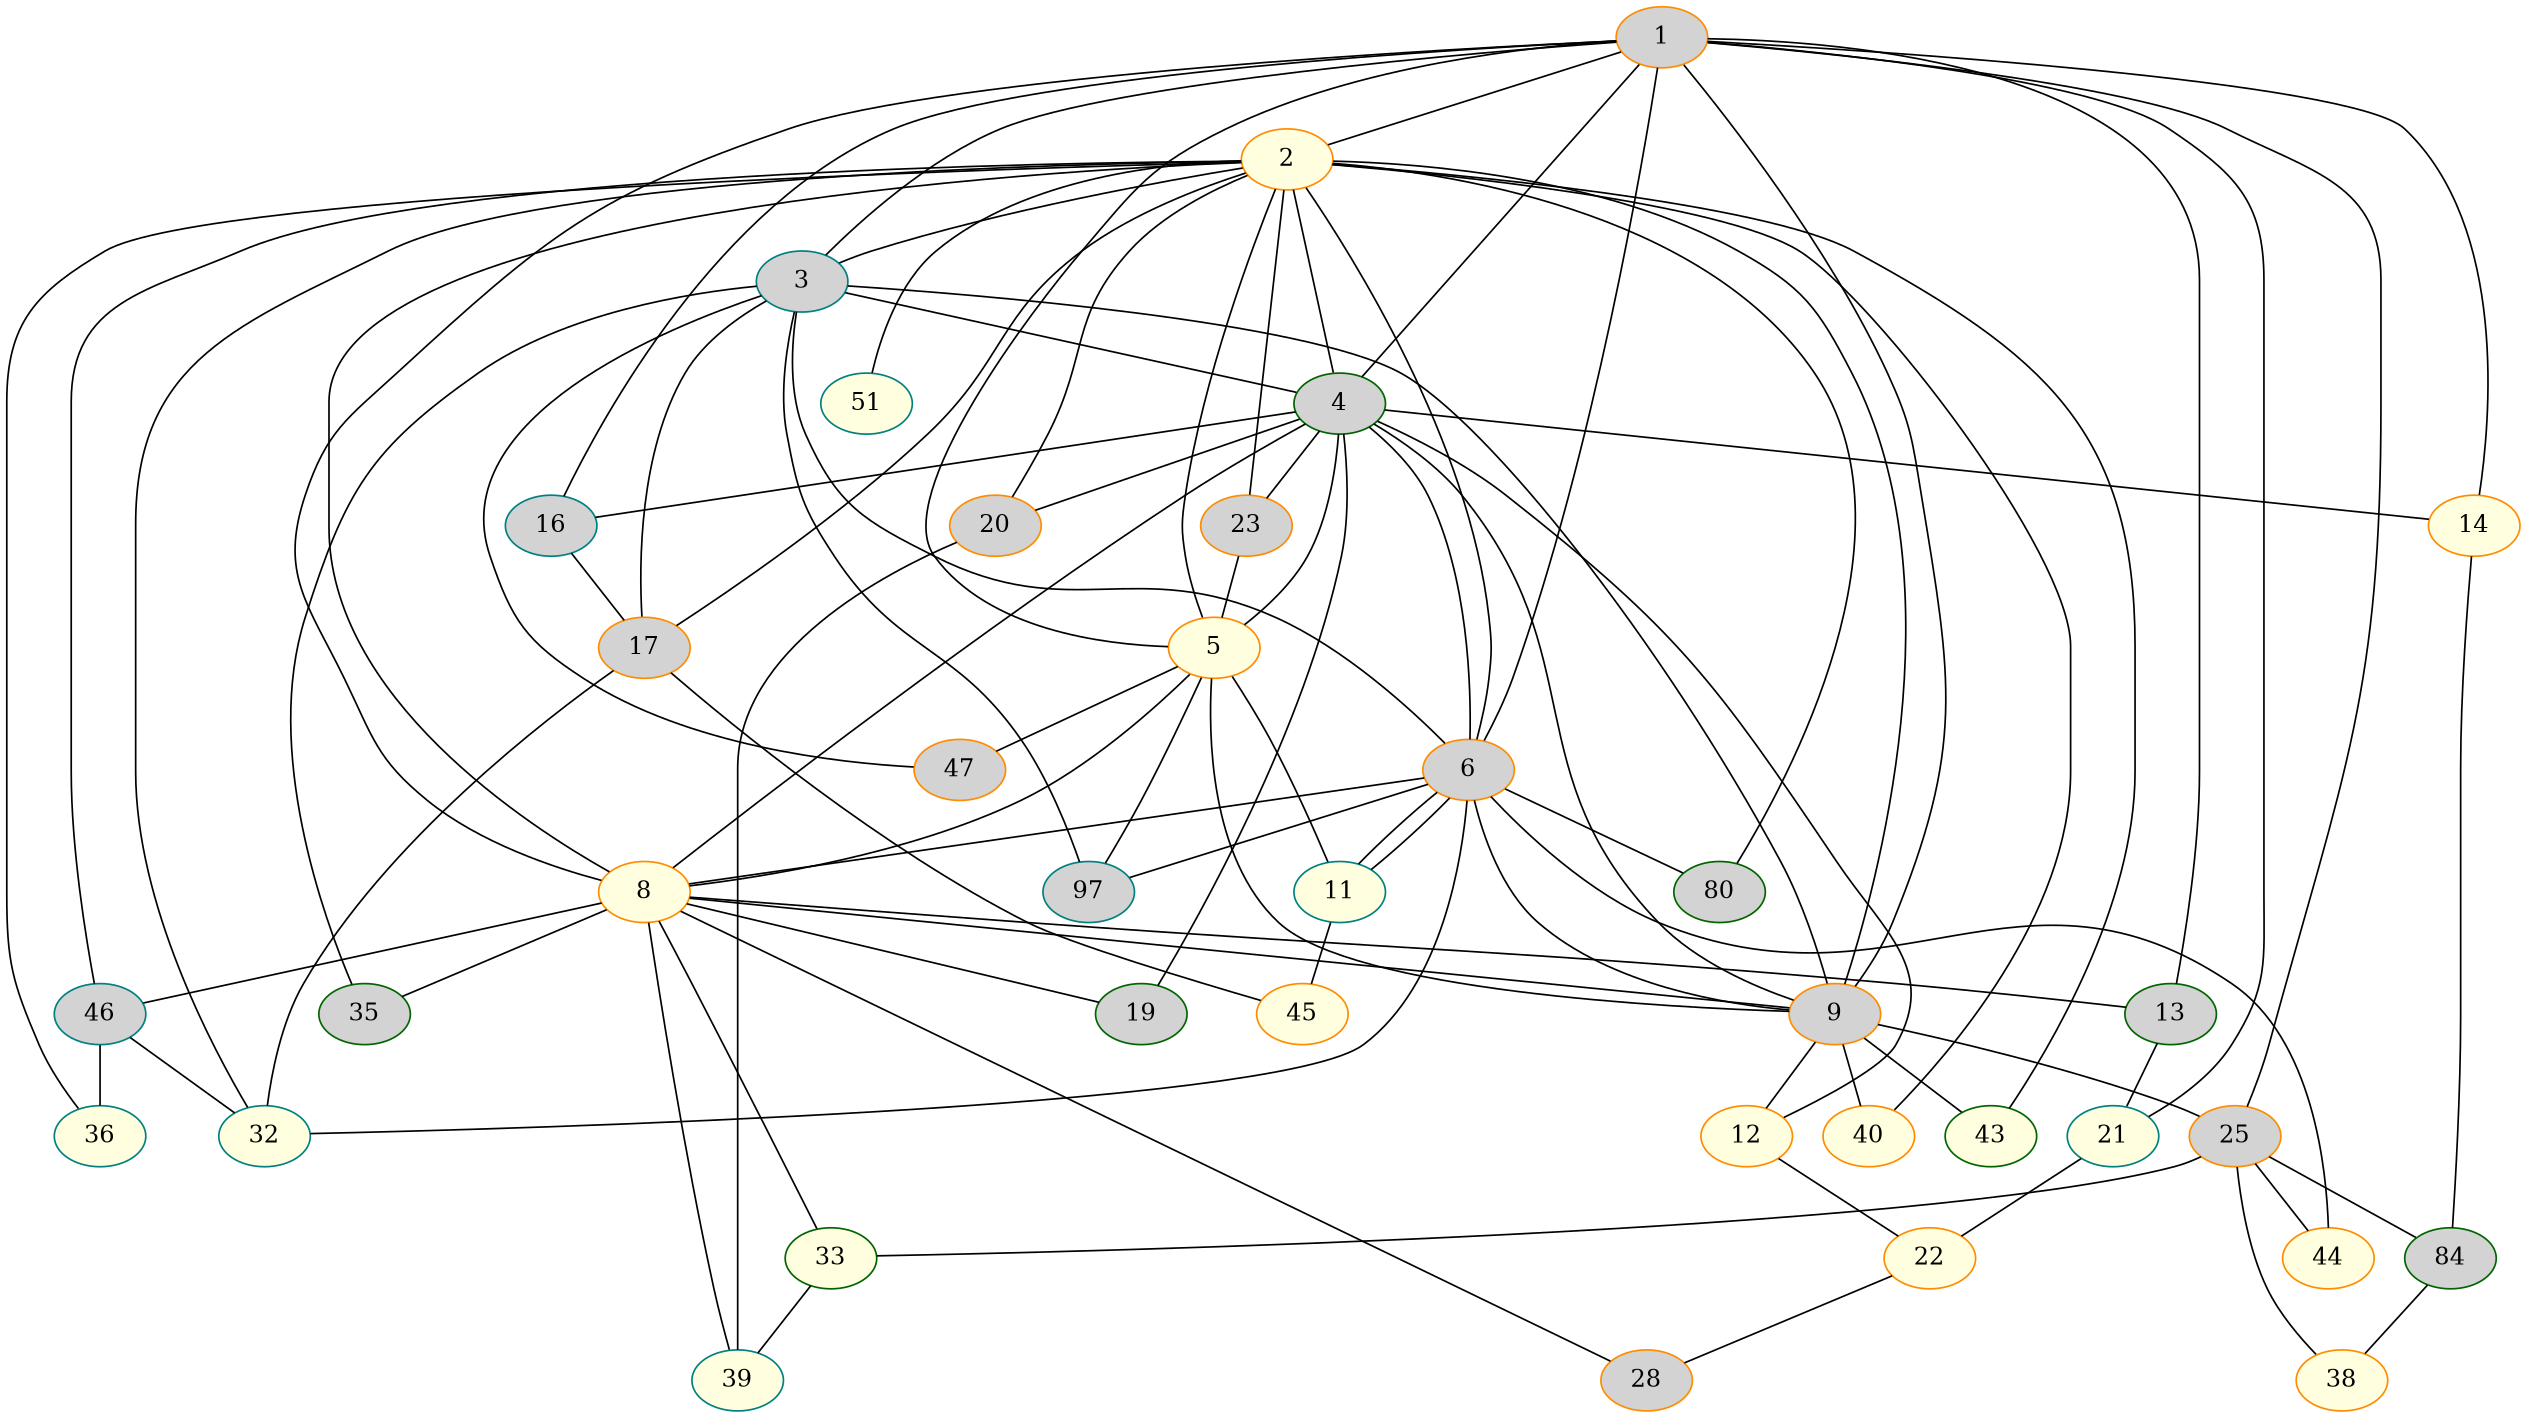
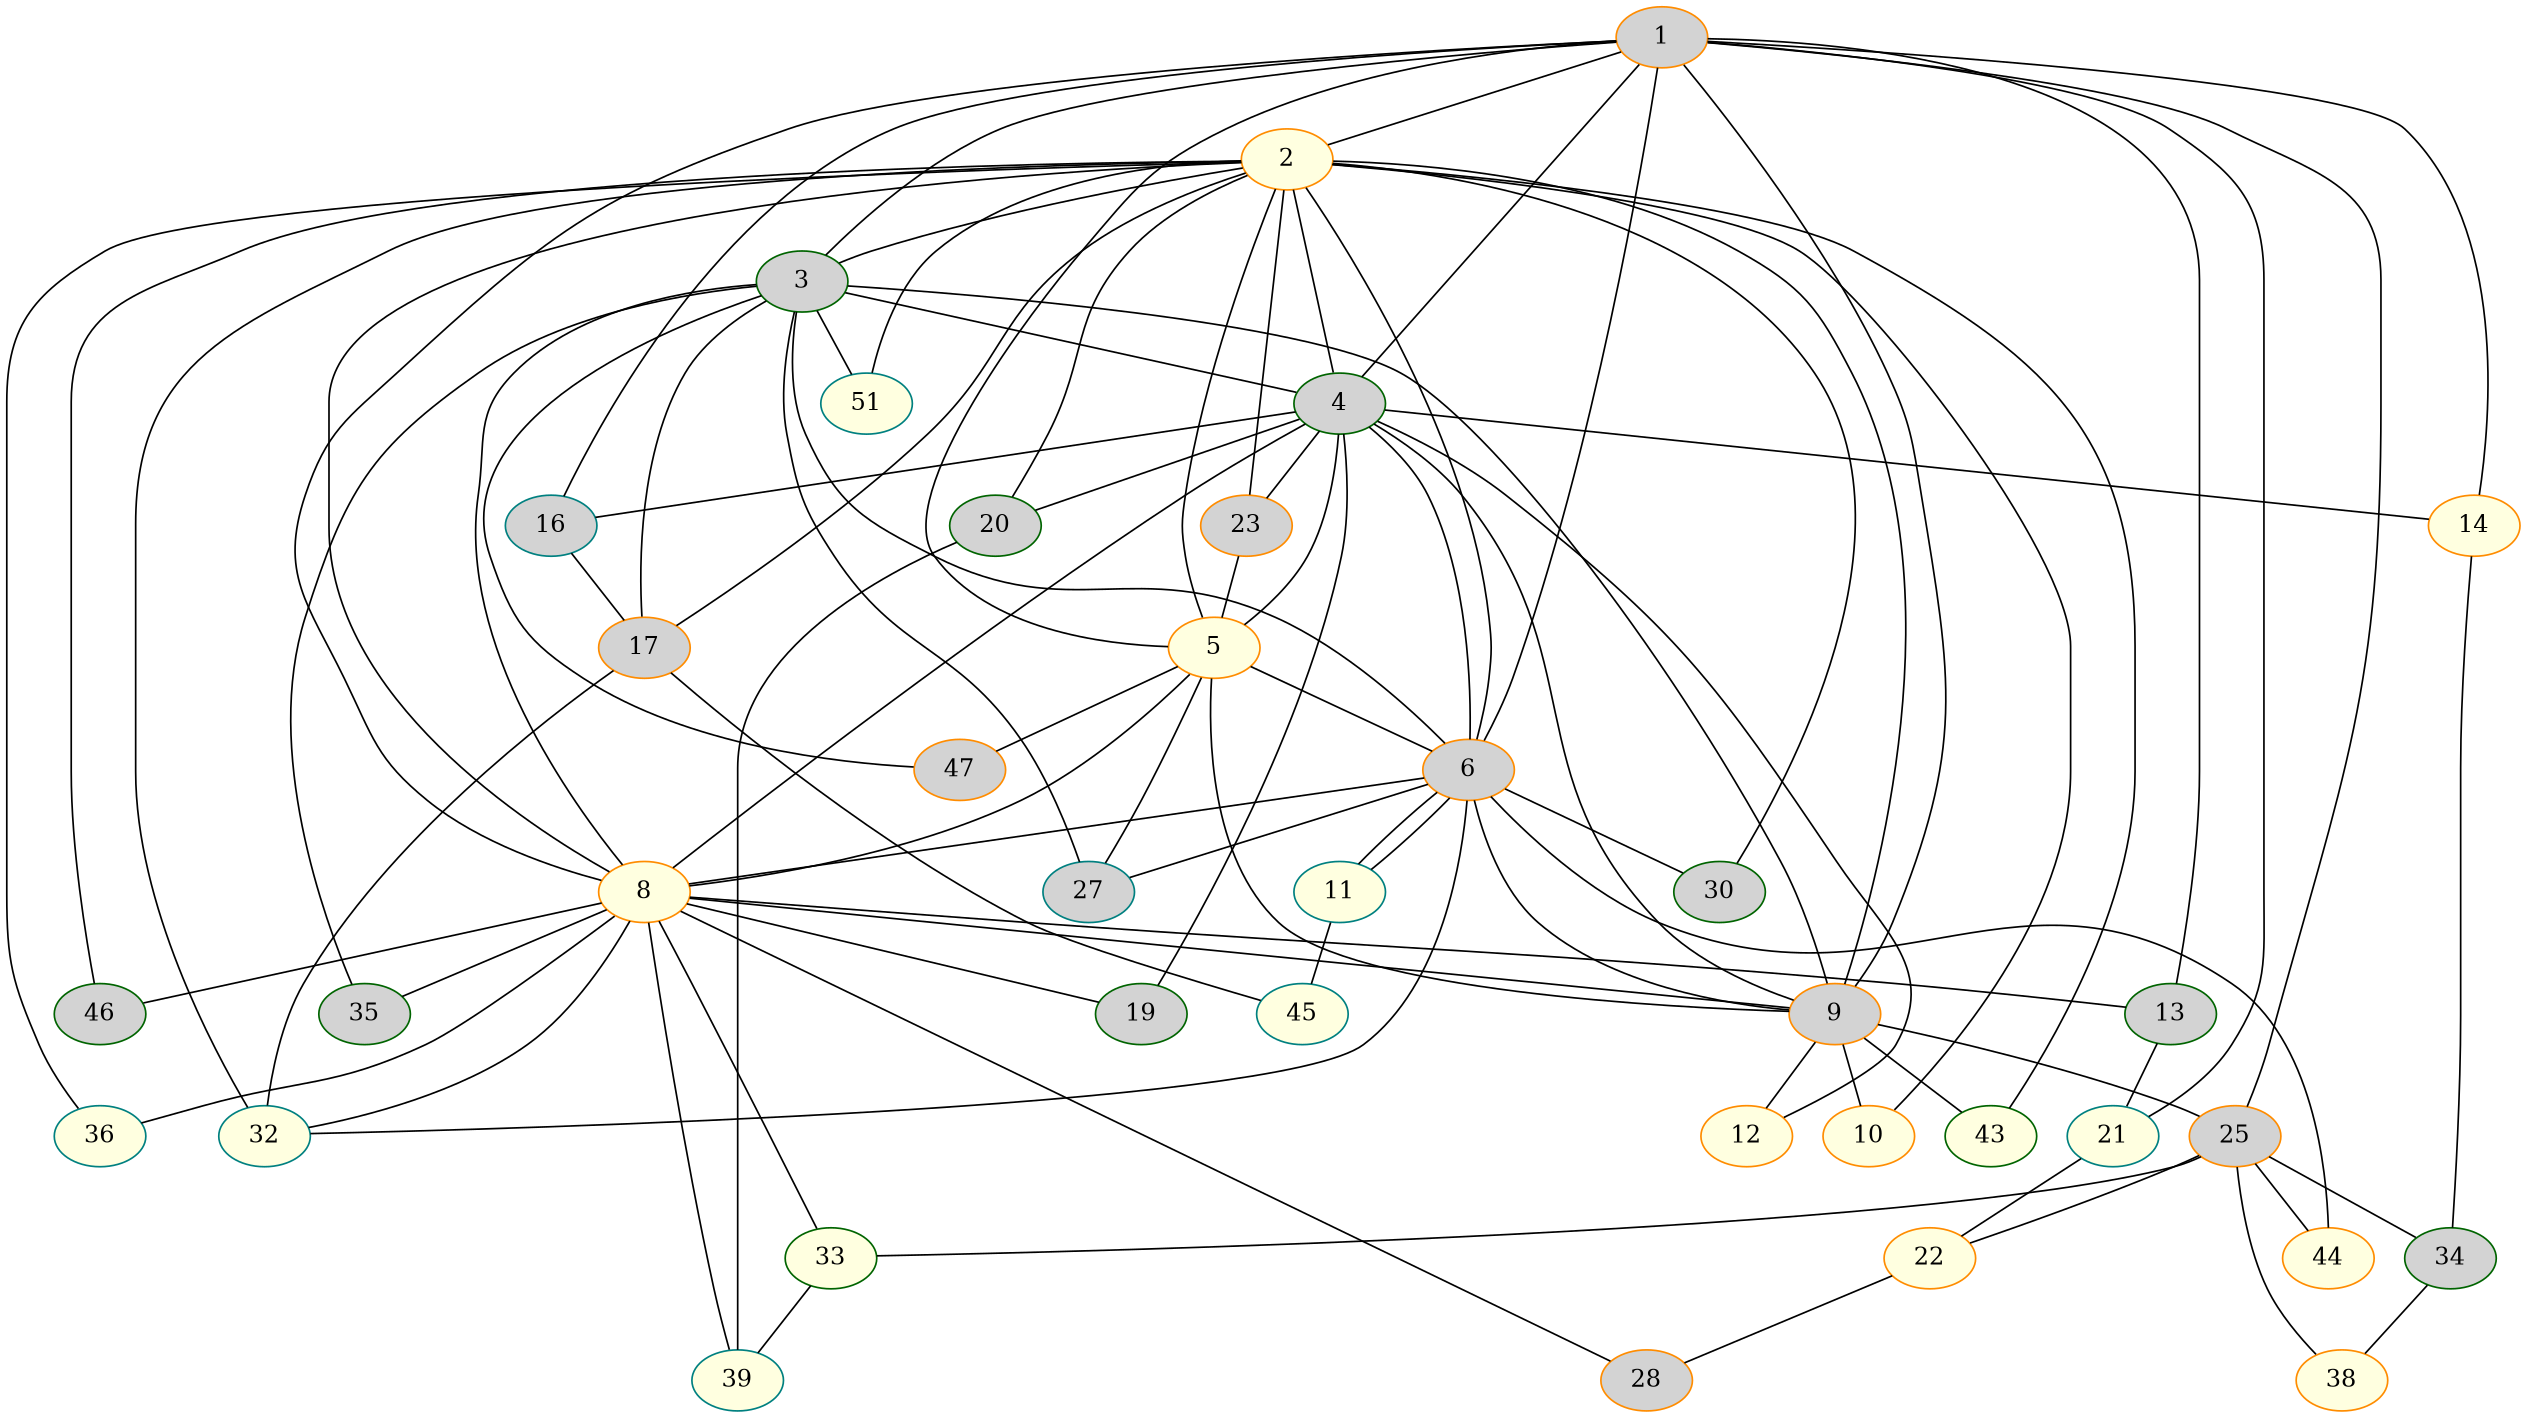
node "3": color teal -> darkgreen
edge "3" -- "51": added
edge "3" -- "8": added
node "20": color darkorange -> darkgreen
edge "5" -- "11": now "5" -- "6"
node "97": label "97" -> "27"
node "80": label "80" -> "30"
node "46": color teal -> darkgreen
node "45": color darkorange -> teal
edge "46" -- "36": now "8" -- "36"
edge "46" -- "32": now "8" -- "32"
node "40": label "40" -> "10"
edge "12" -- "22": now "25" -- "22"
node "84": label "84" -> "34"
